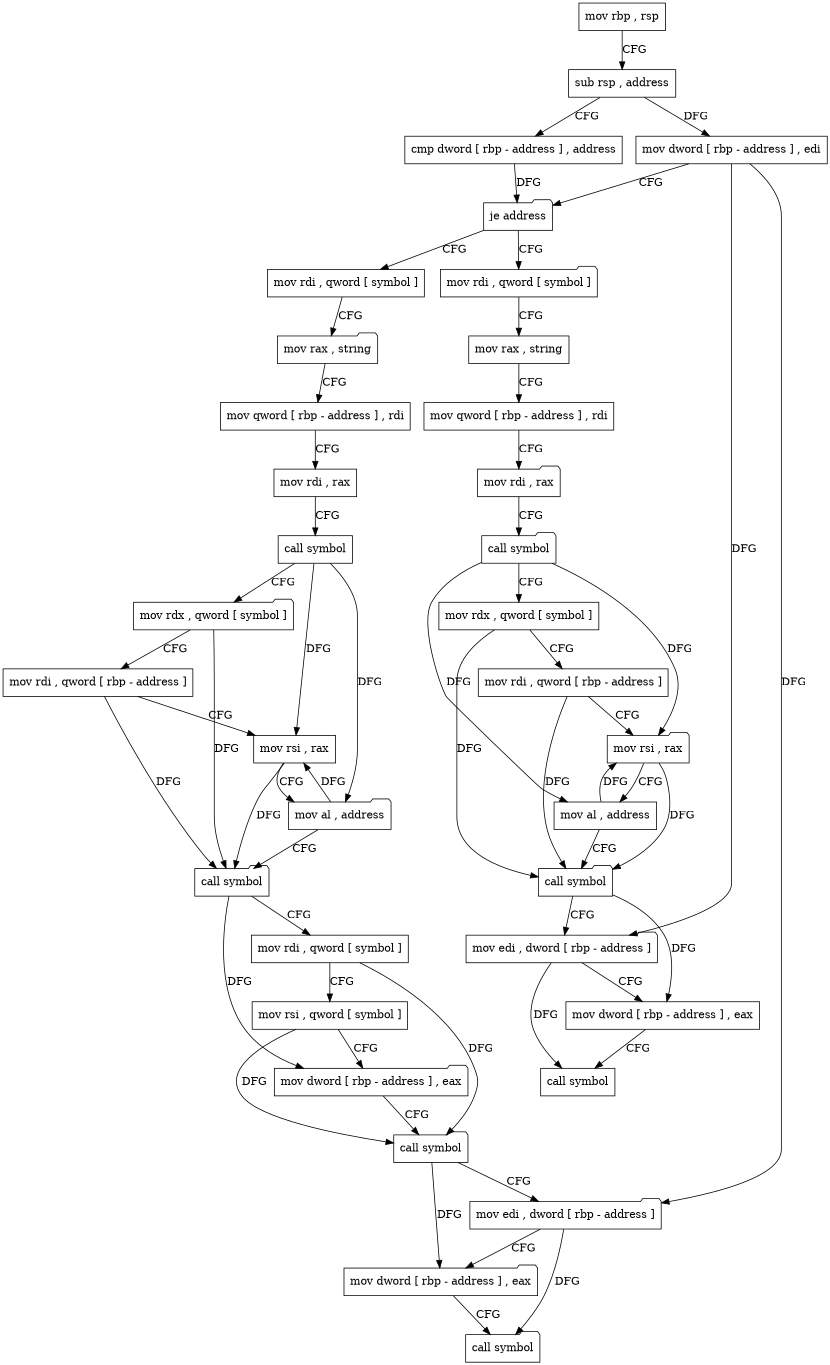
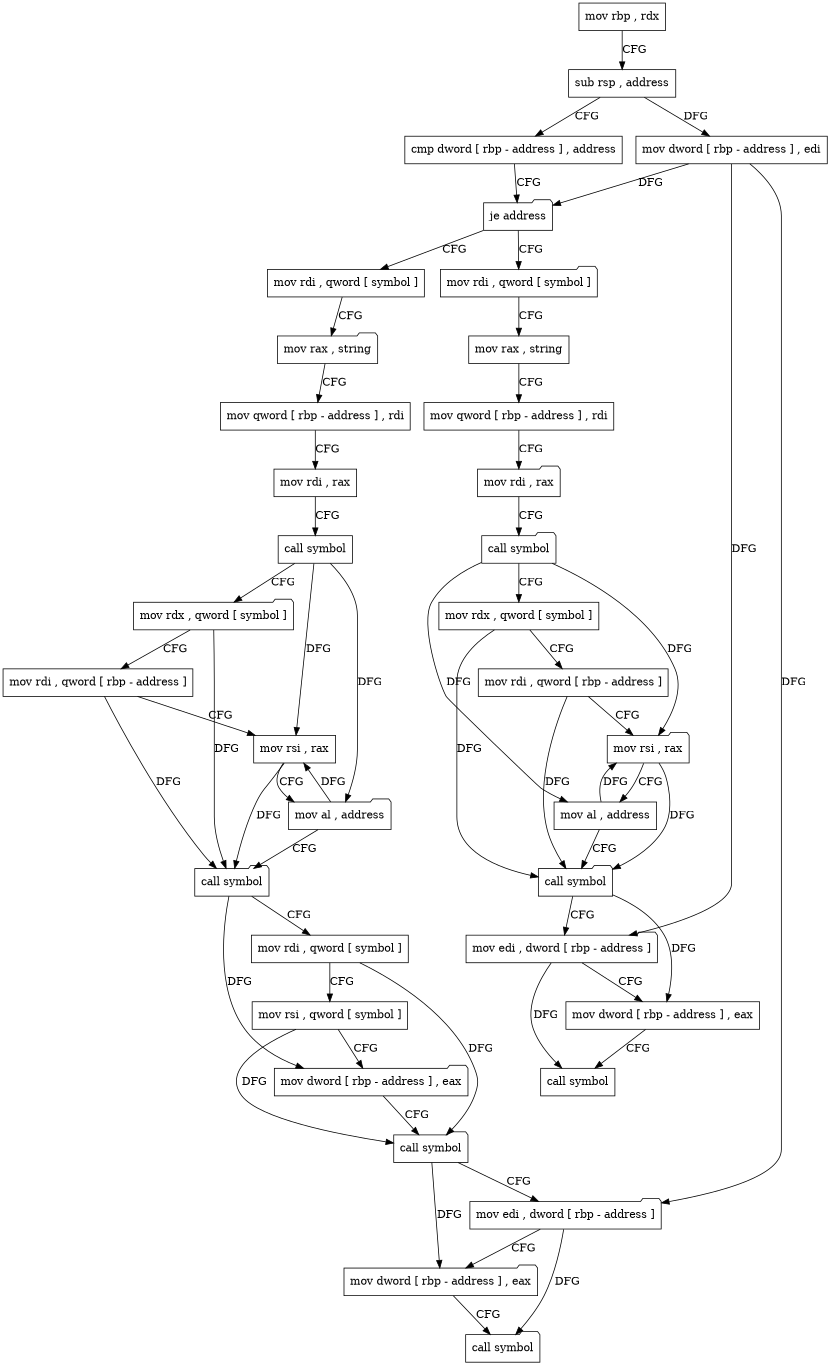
node "mov rbp , rsp": label "mov rbp , rsp" -> "mov rbp , rdx"
edge "cmp dword [ rbp - address ] , address" -> "je address": label "DFG" -> "CFG"
edge "mov dword [ rbp - address ] , edi" -> "je address": label "CFG" -> "DFG"
